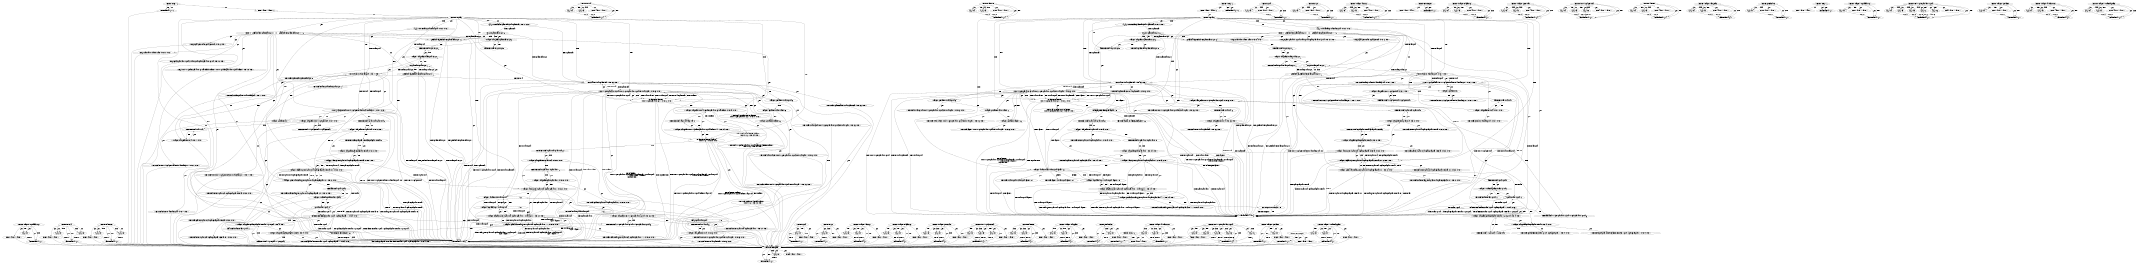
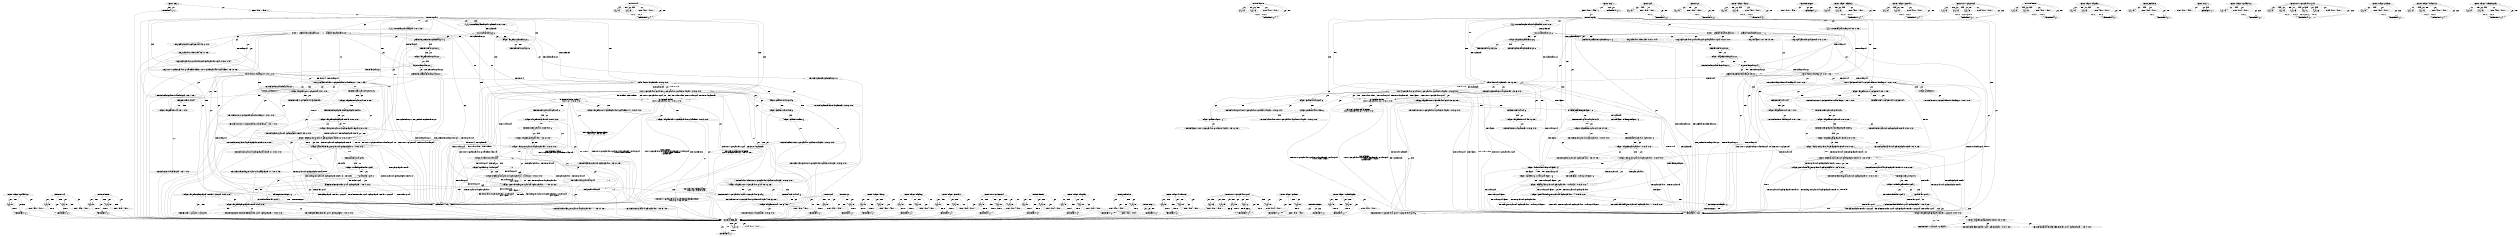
node "<(LOCAL,bool read_only: bool)<SUB>13</SUB>>": added
node "(FIELD_IDENTIFIER,kReadWrite,kReadWrite)": removed
node "(IDENTIFIER,shmem_handle,shmem_handle, read_only)": removed
